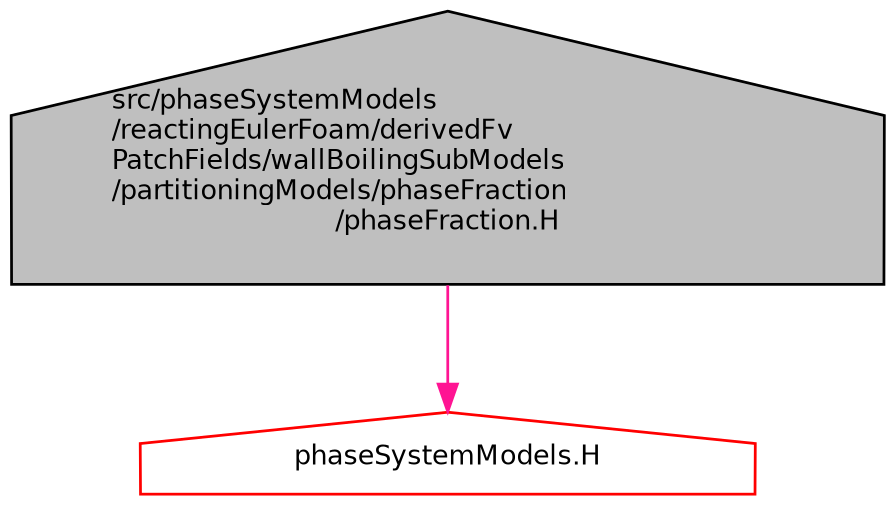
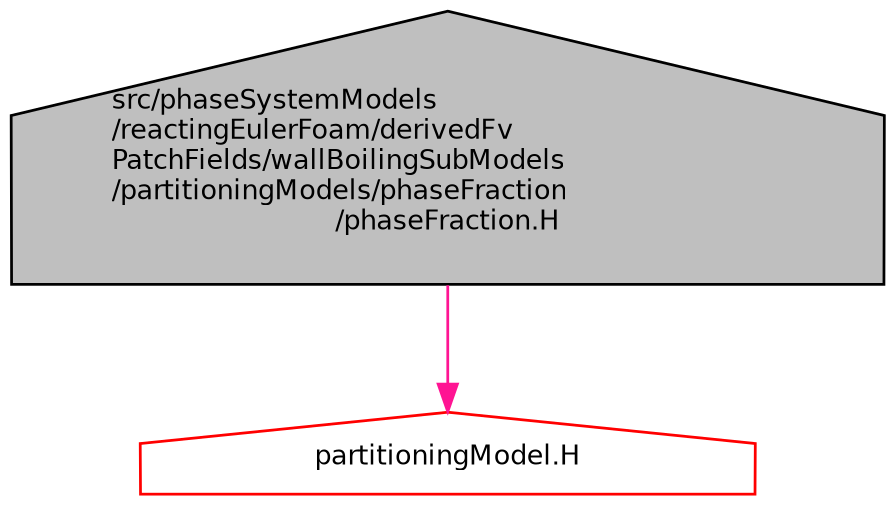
node "phaseSystemModels.H": label "phaseSystemModels.H" -> "partitioningModel.H"
